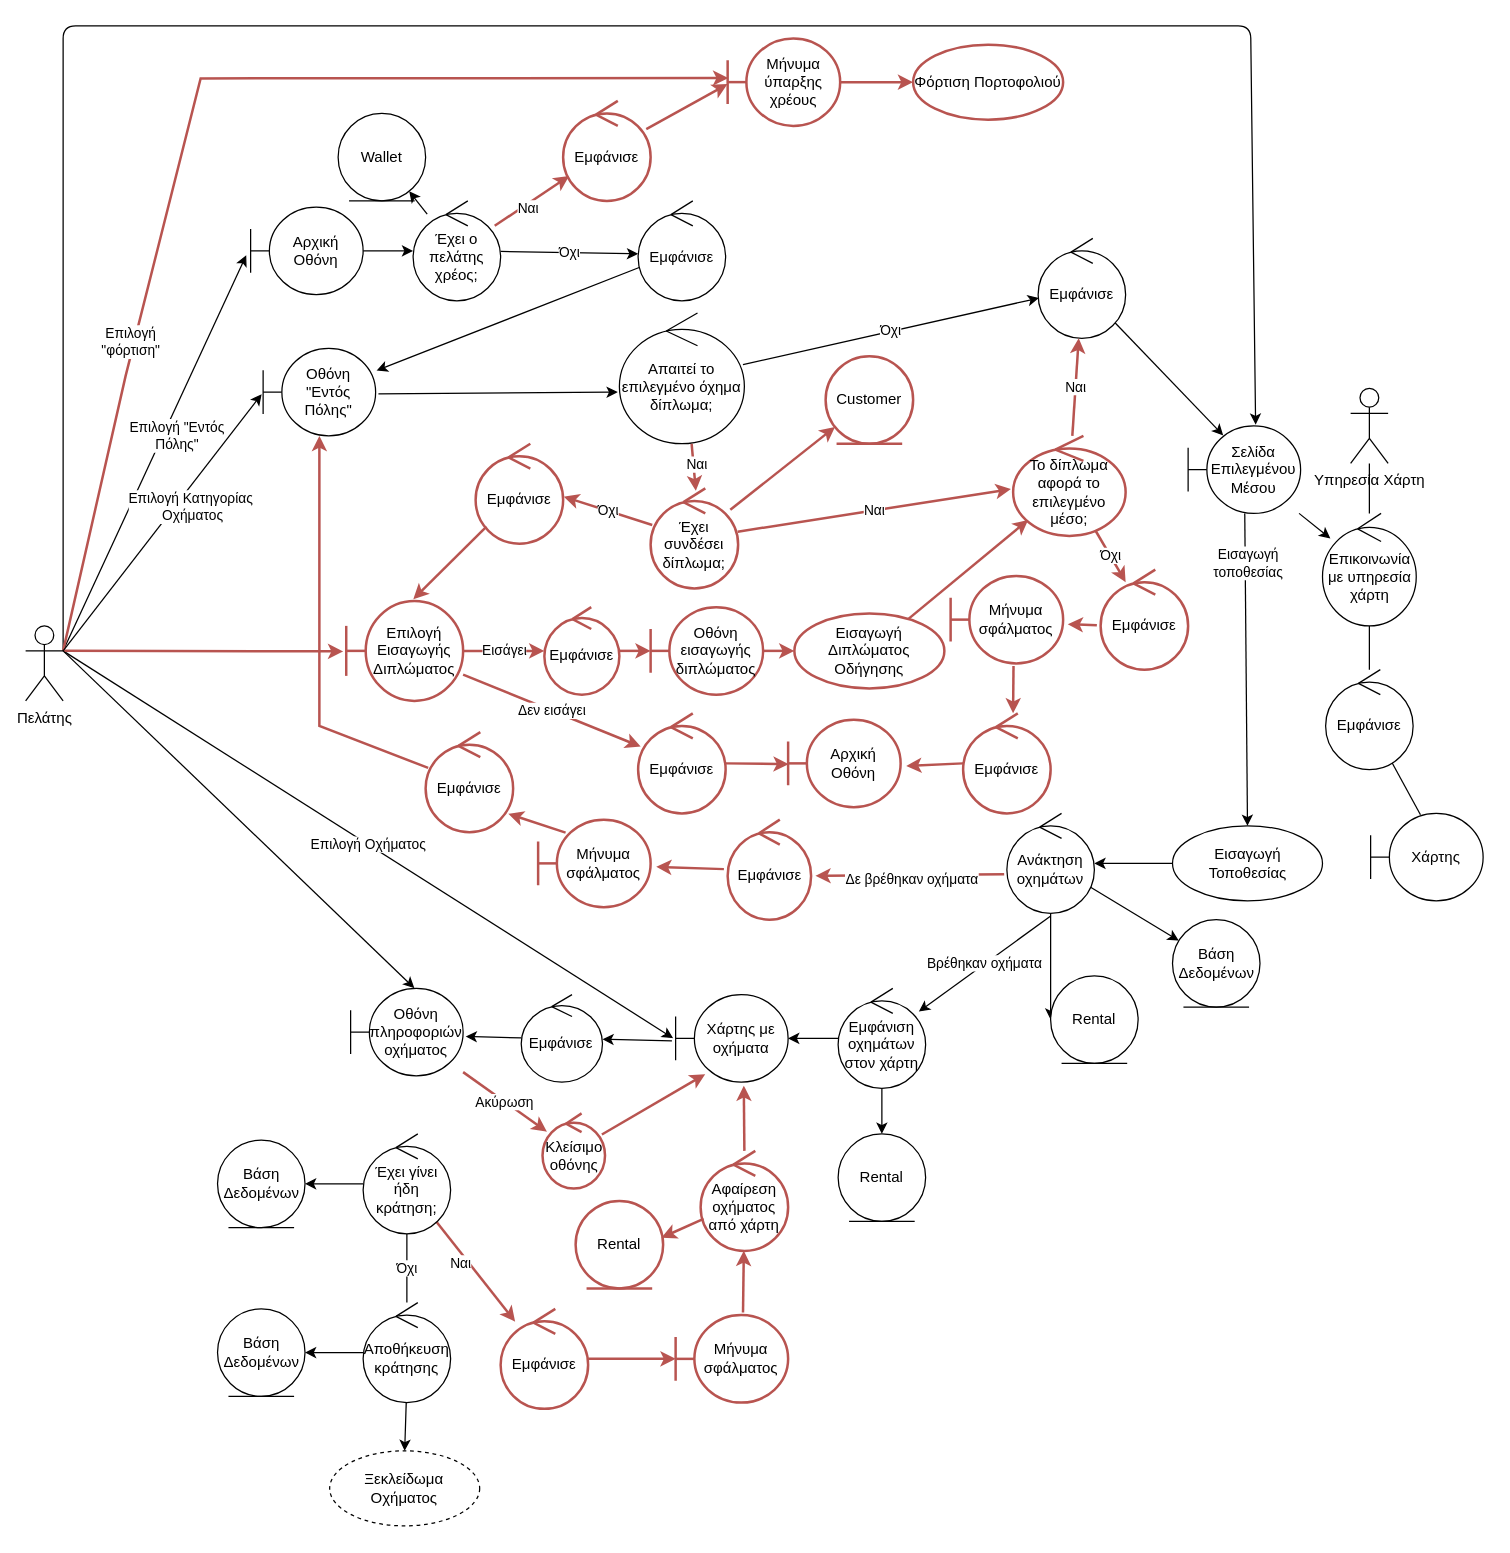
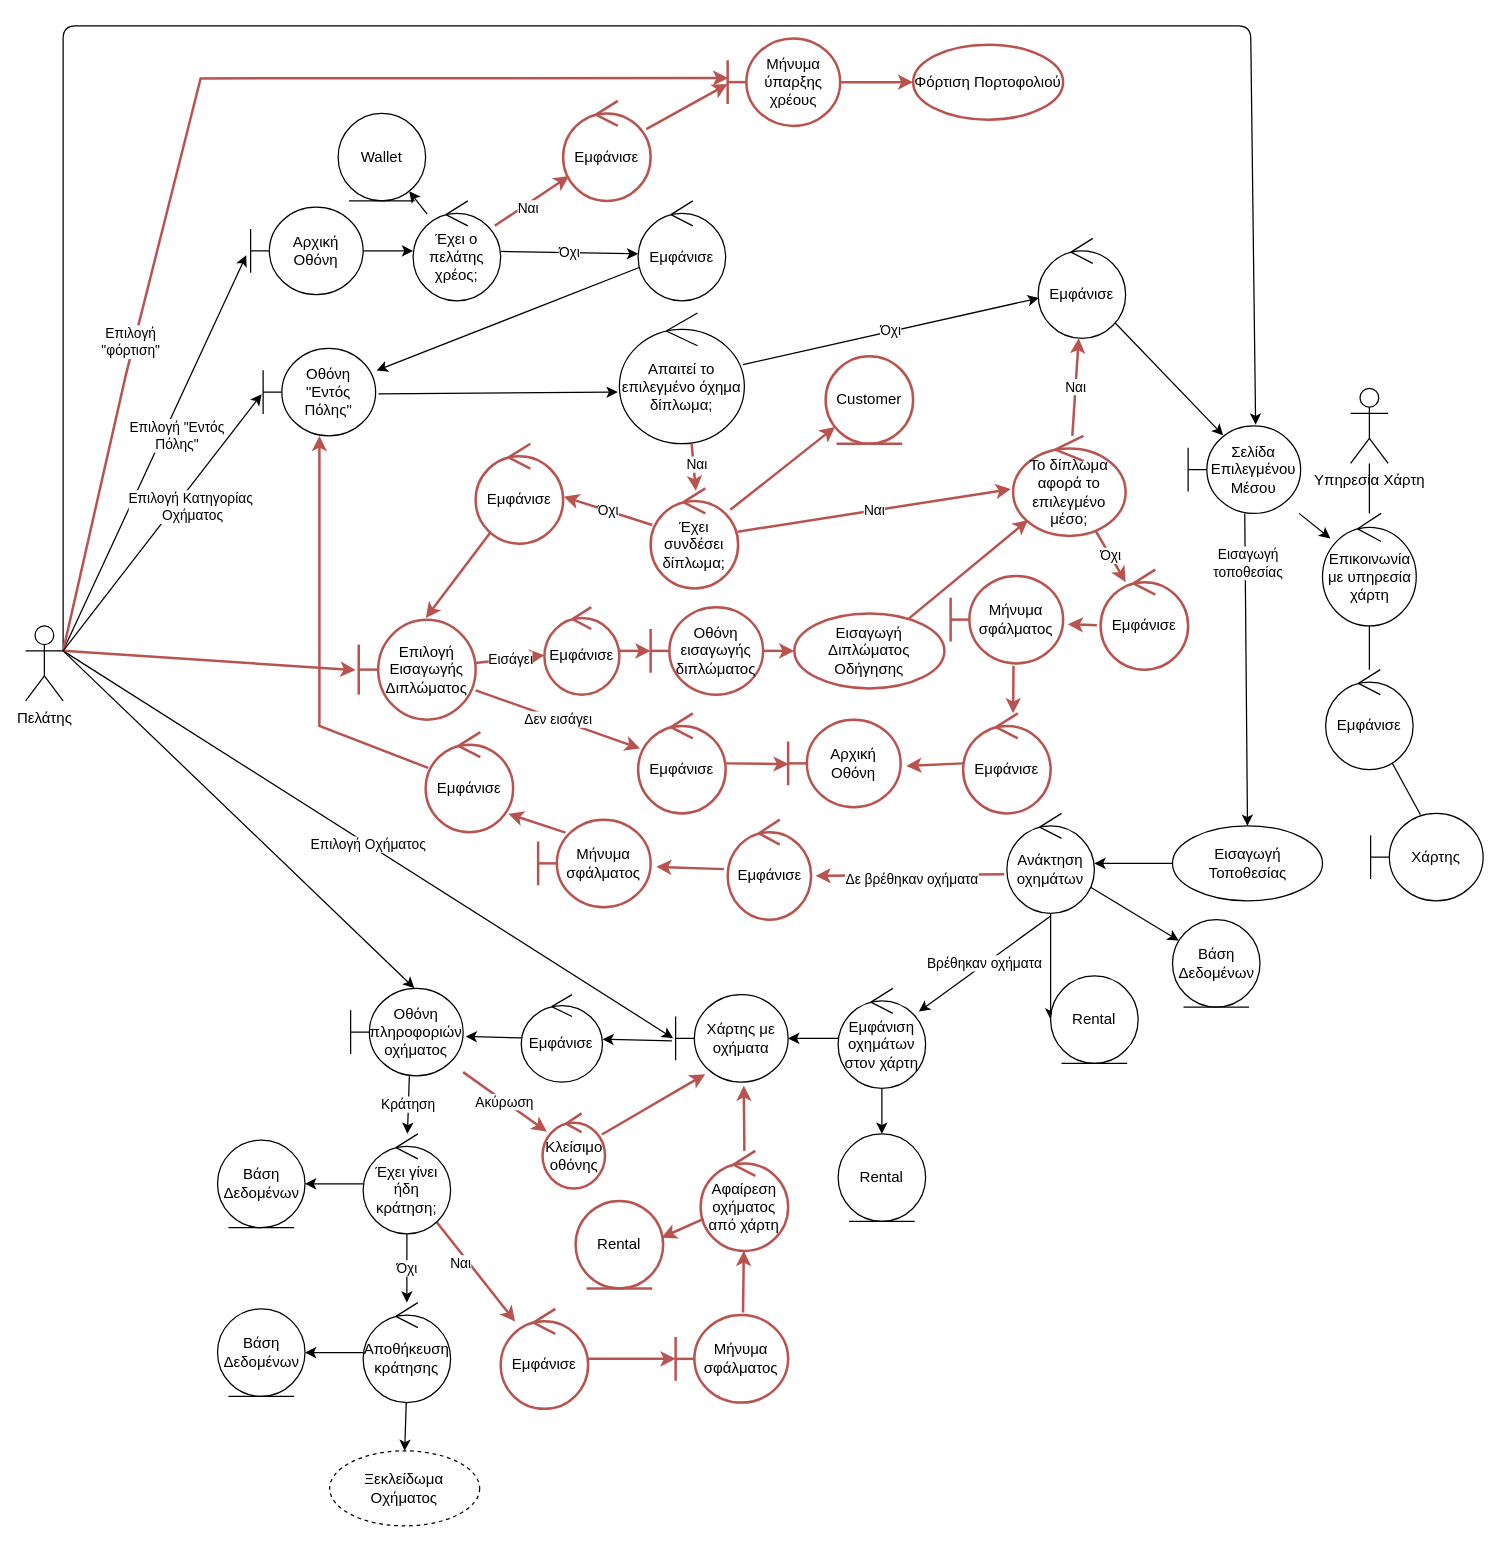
node "Επιλογή Εισαγωγής Διπλώματος": moved (405, 651) -> (417, 669)
edge "Οθόνη πληροφοριών οχήματος" -> "Έχει γίνει ήδη κράτηση;": added, label "Κράτηση"
edge "Έχει γίνει ήδη κράτηση;" -- "Αποθήκευση κράτησης": arrowhead none -> classic
